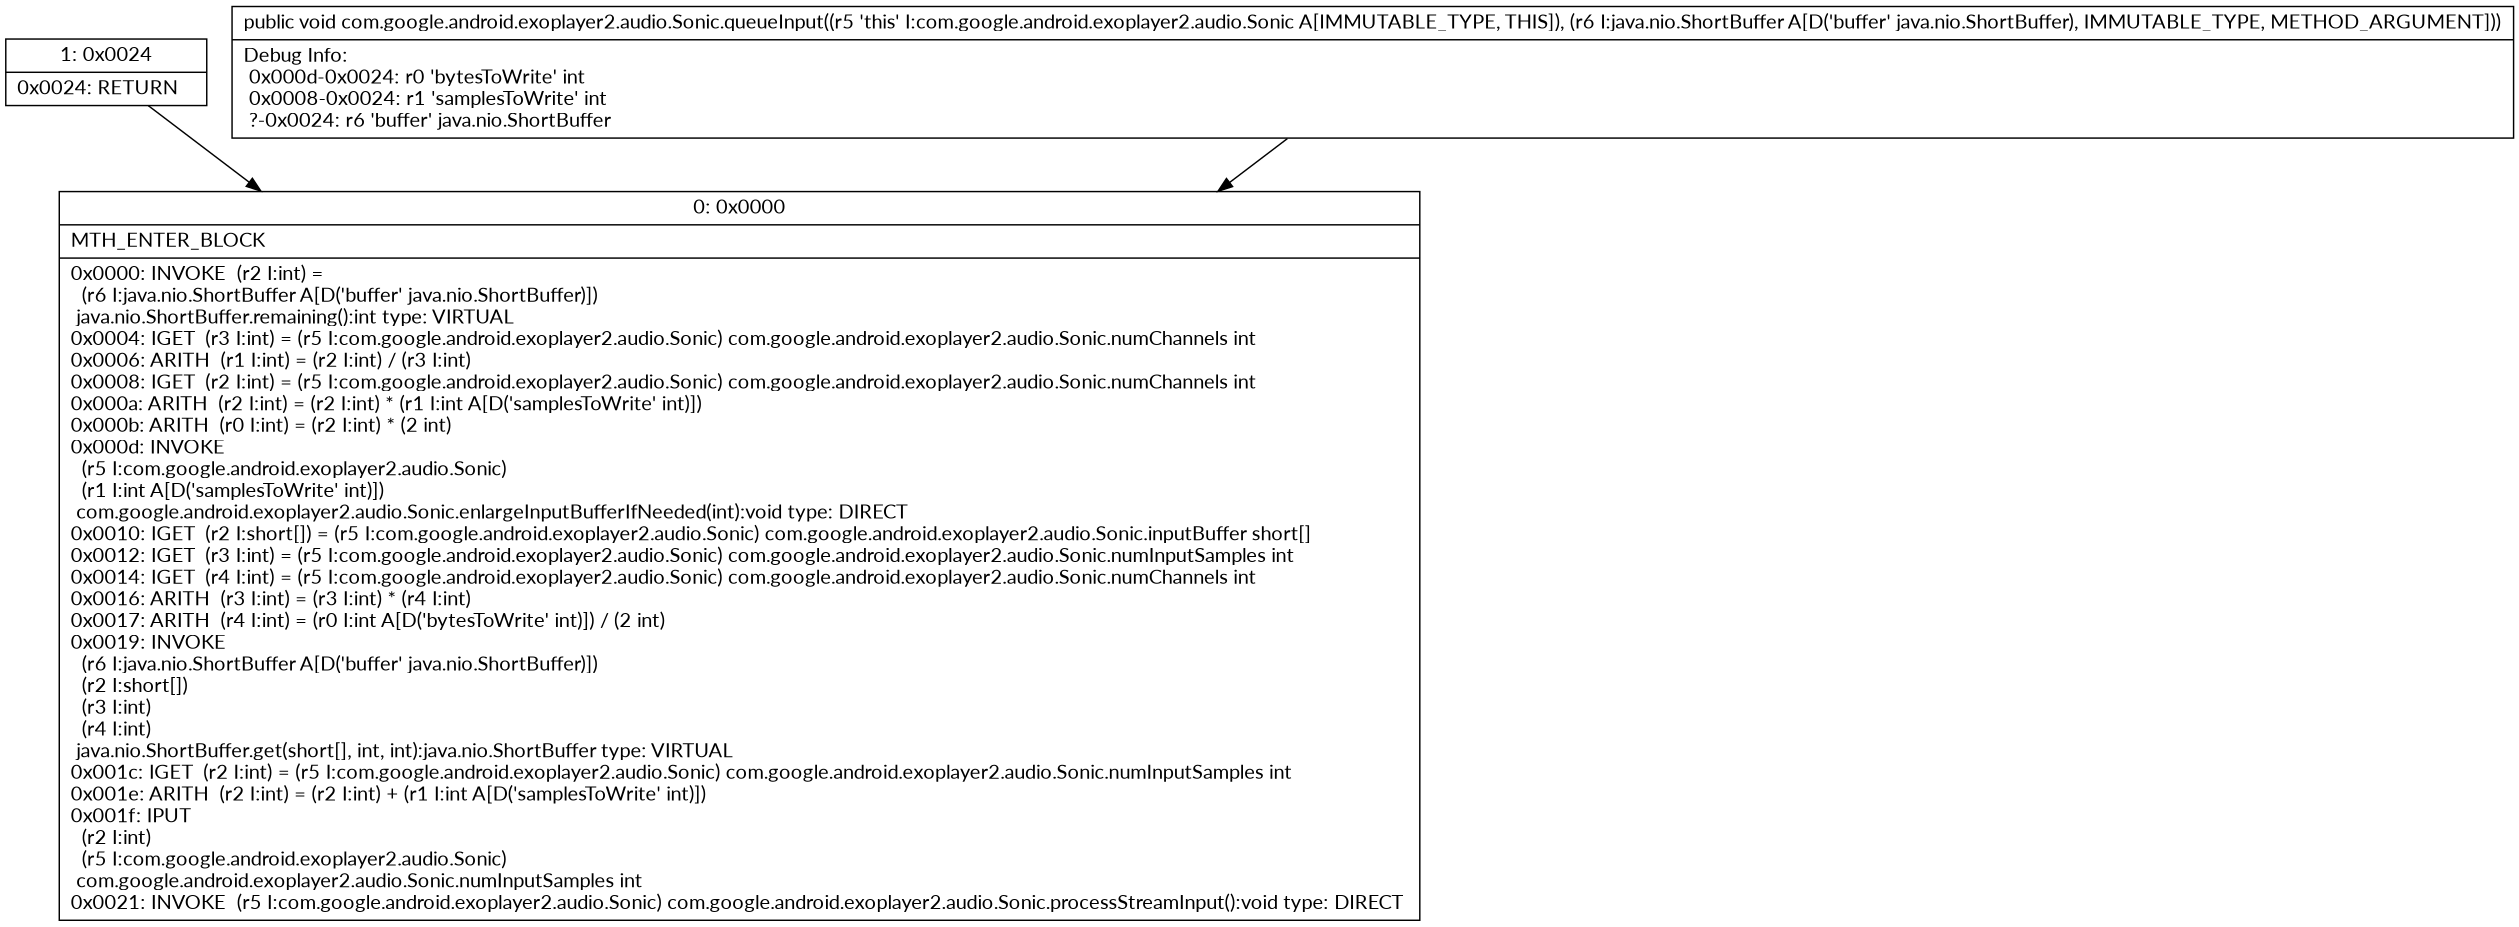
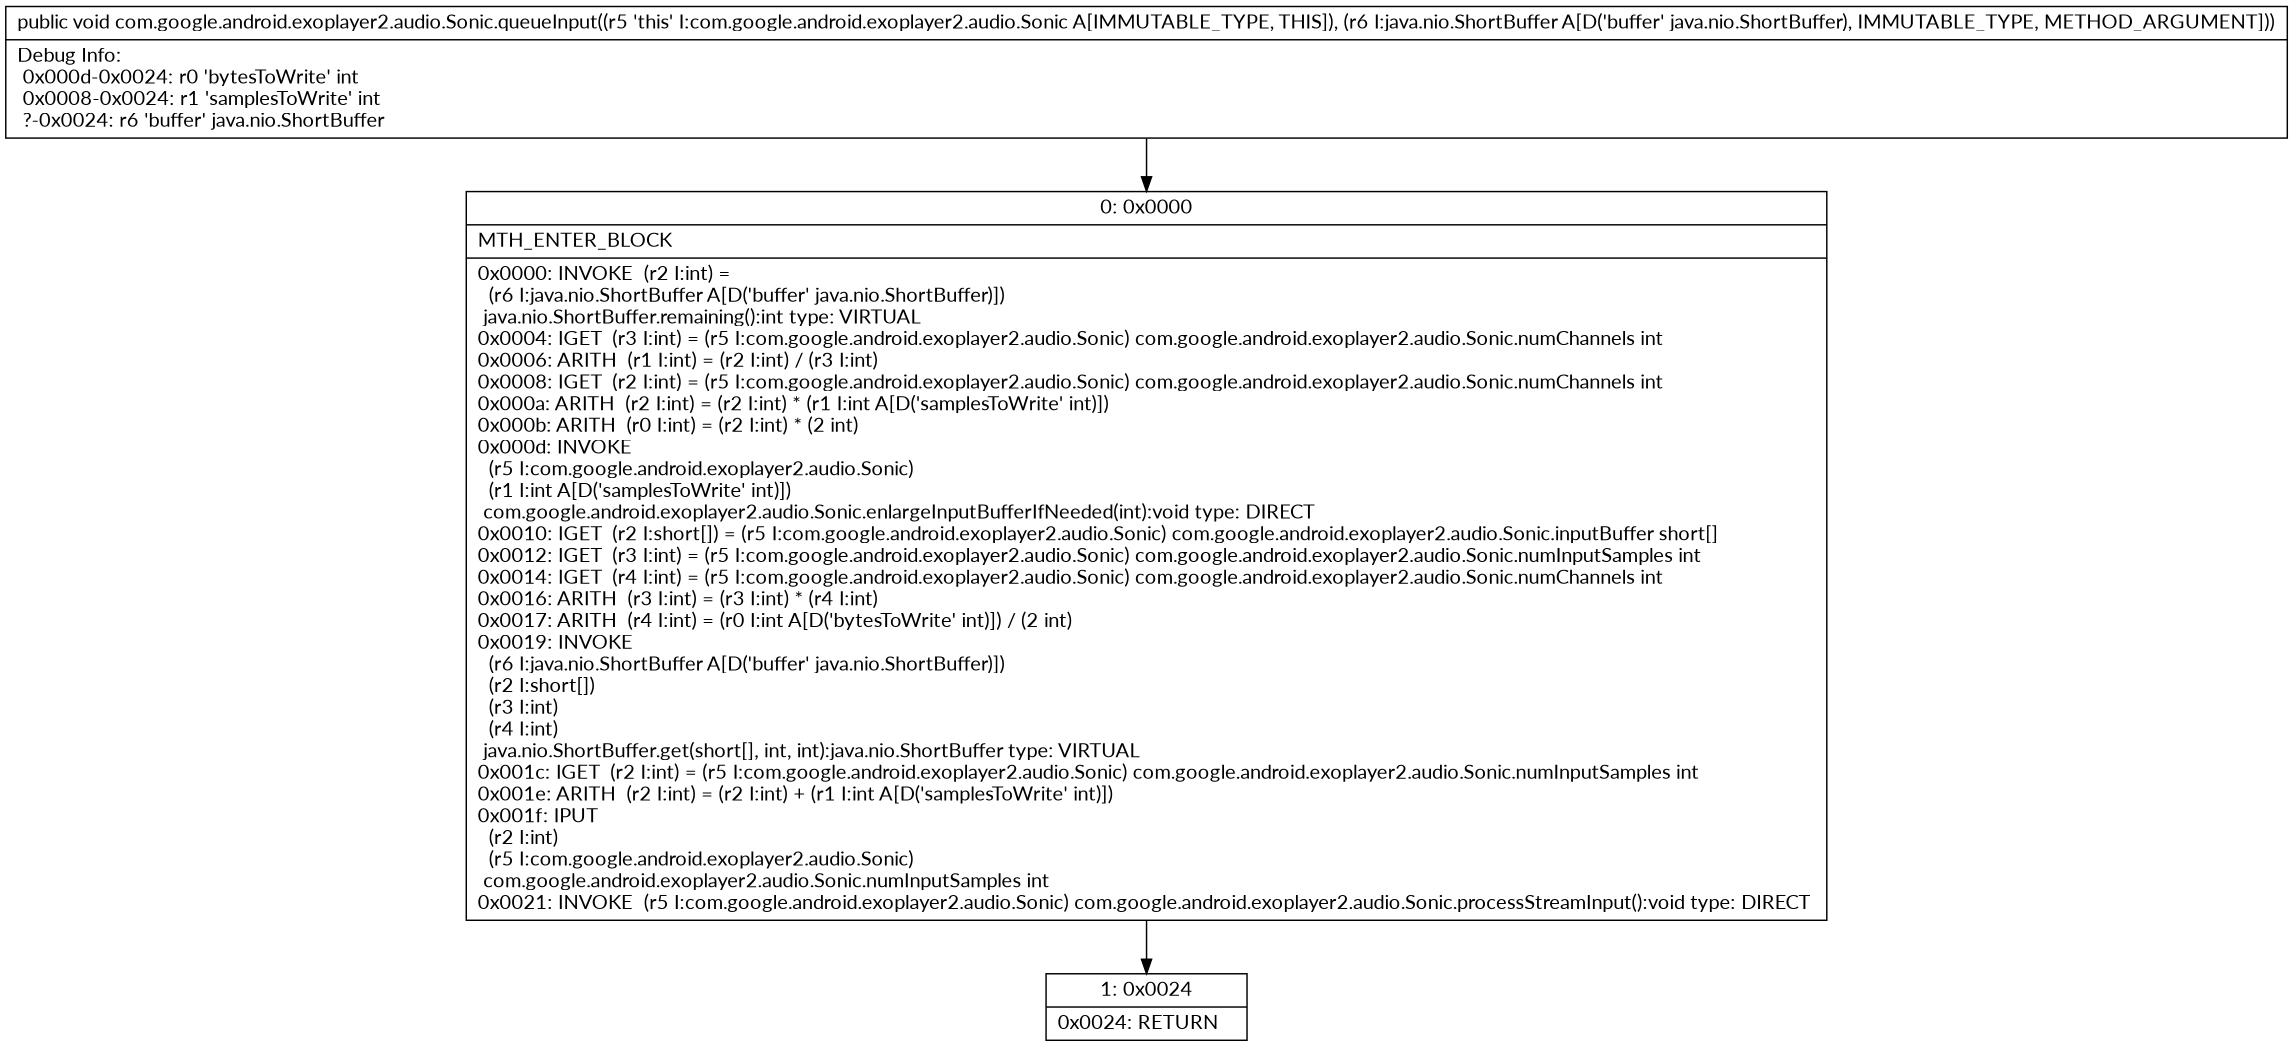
edge "1: 0x0024" -> "0: 0x0000": reversed
